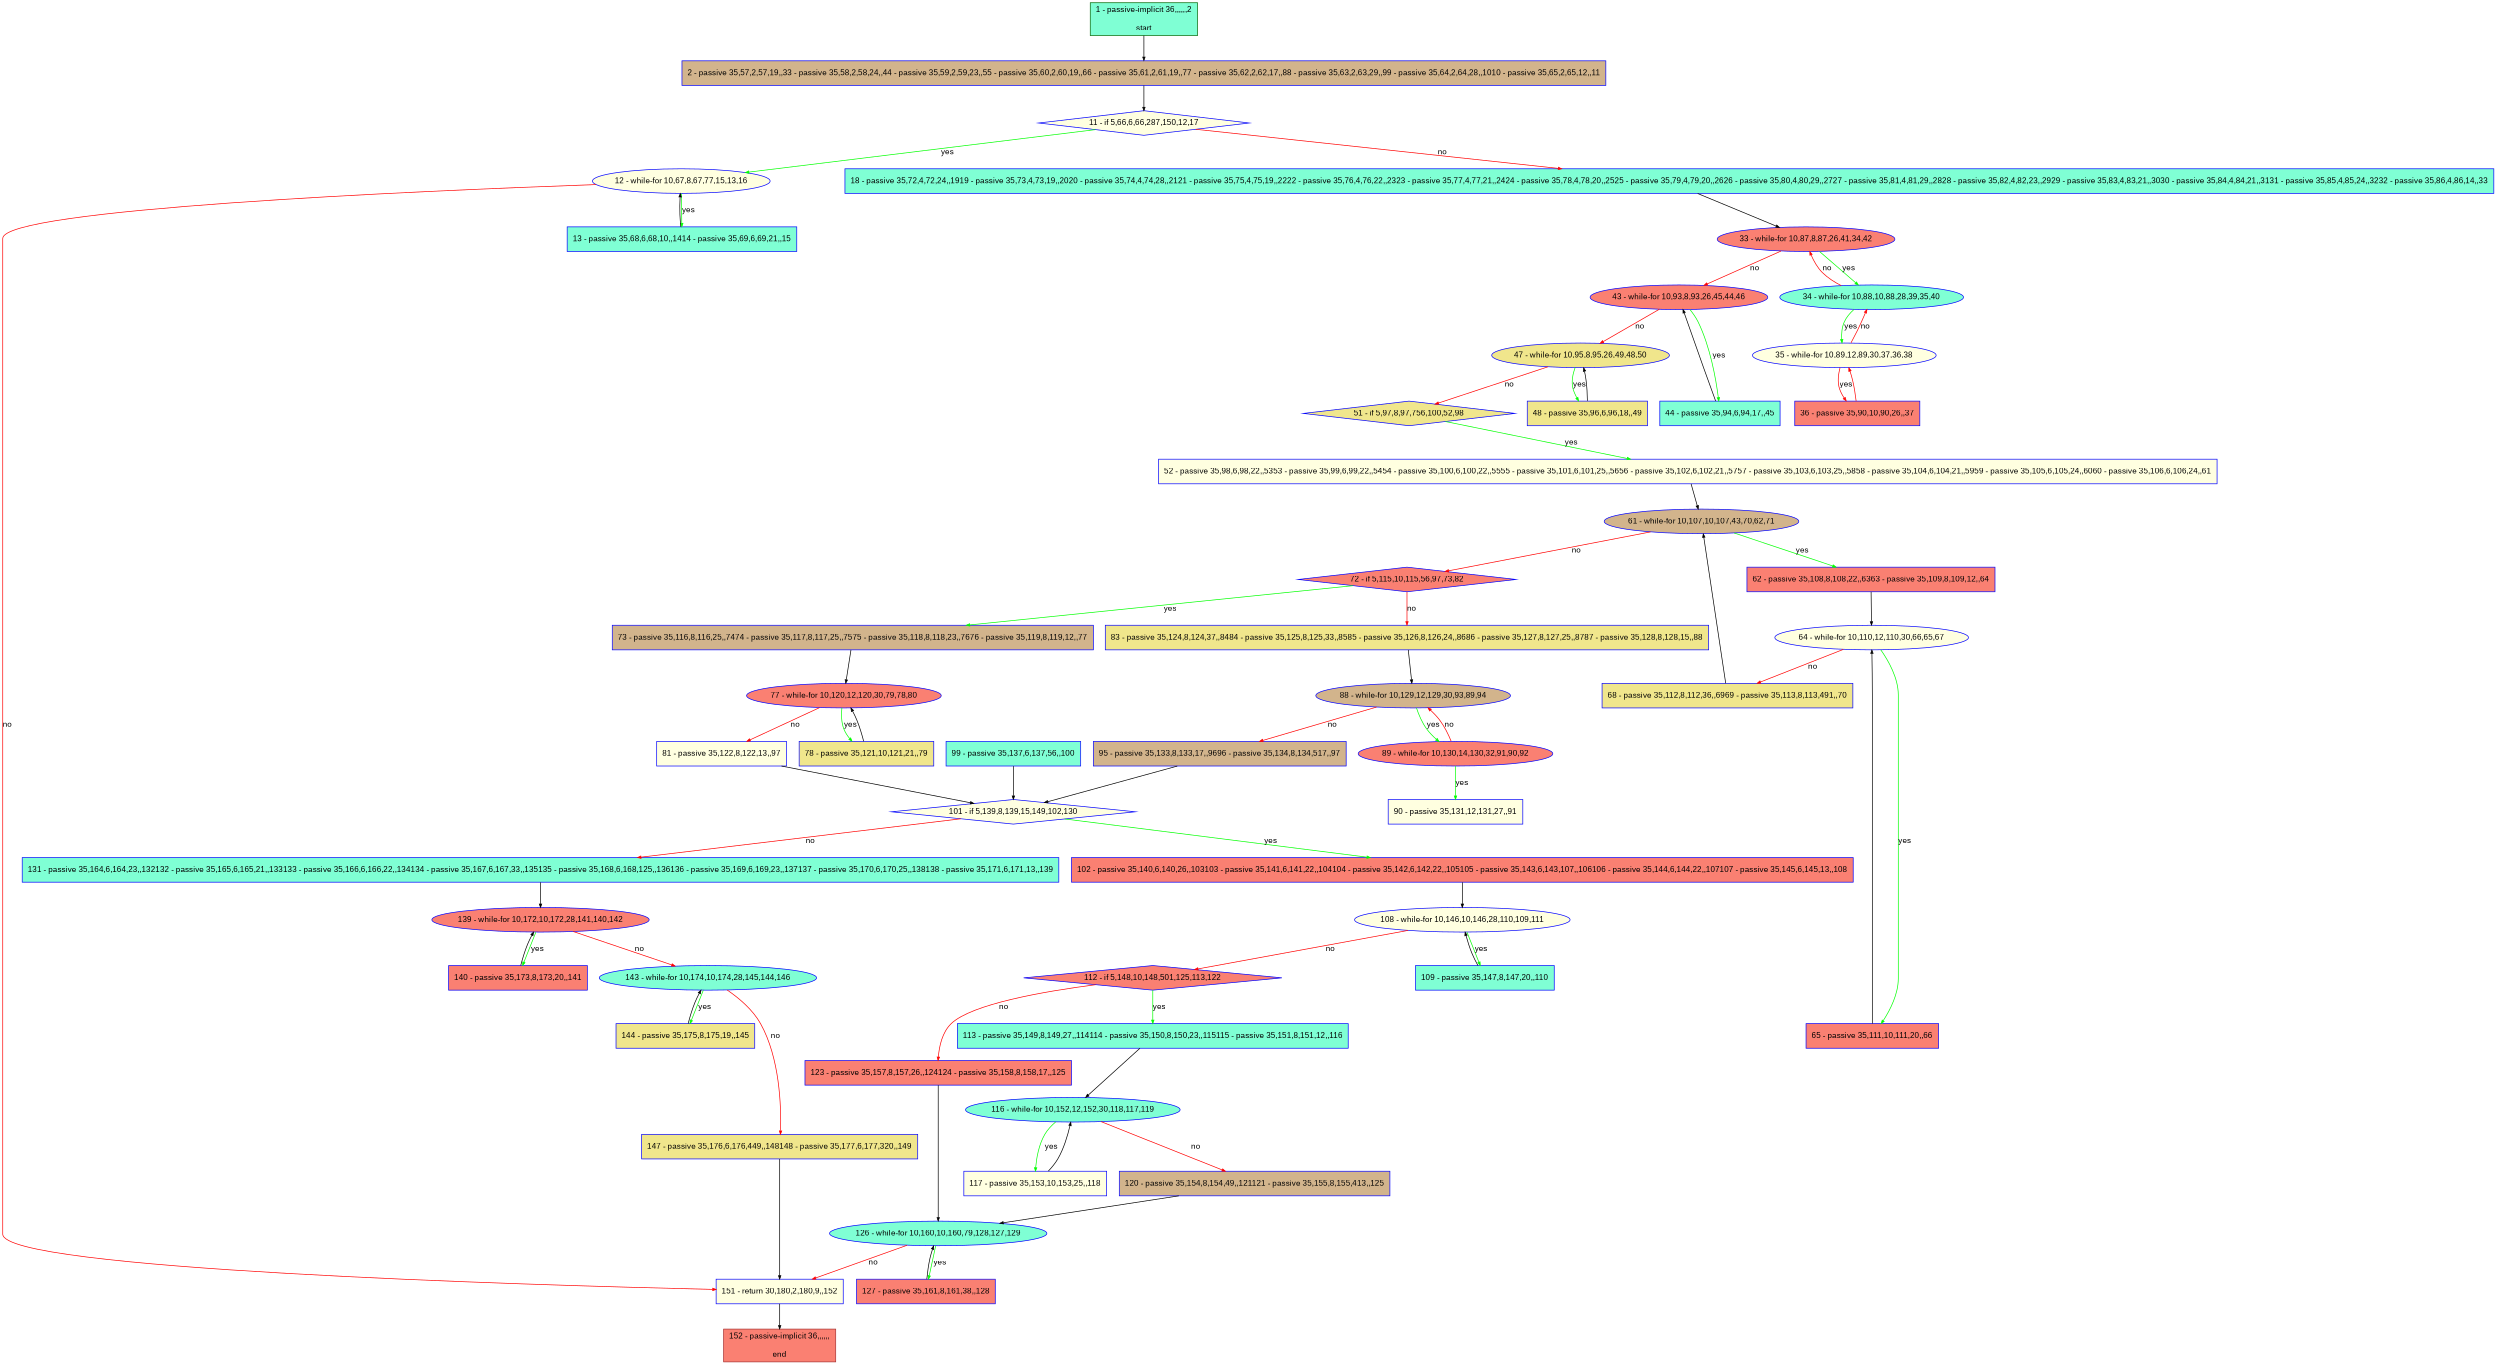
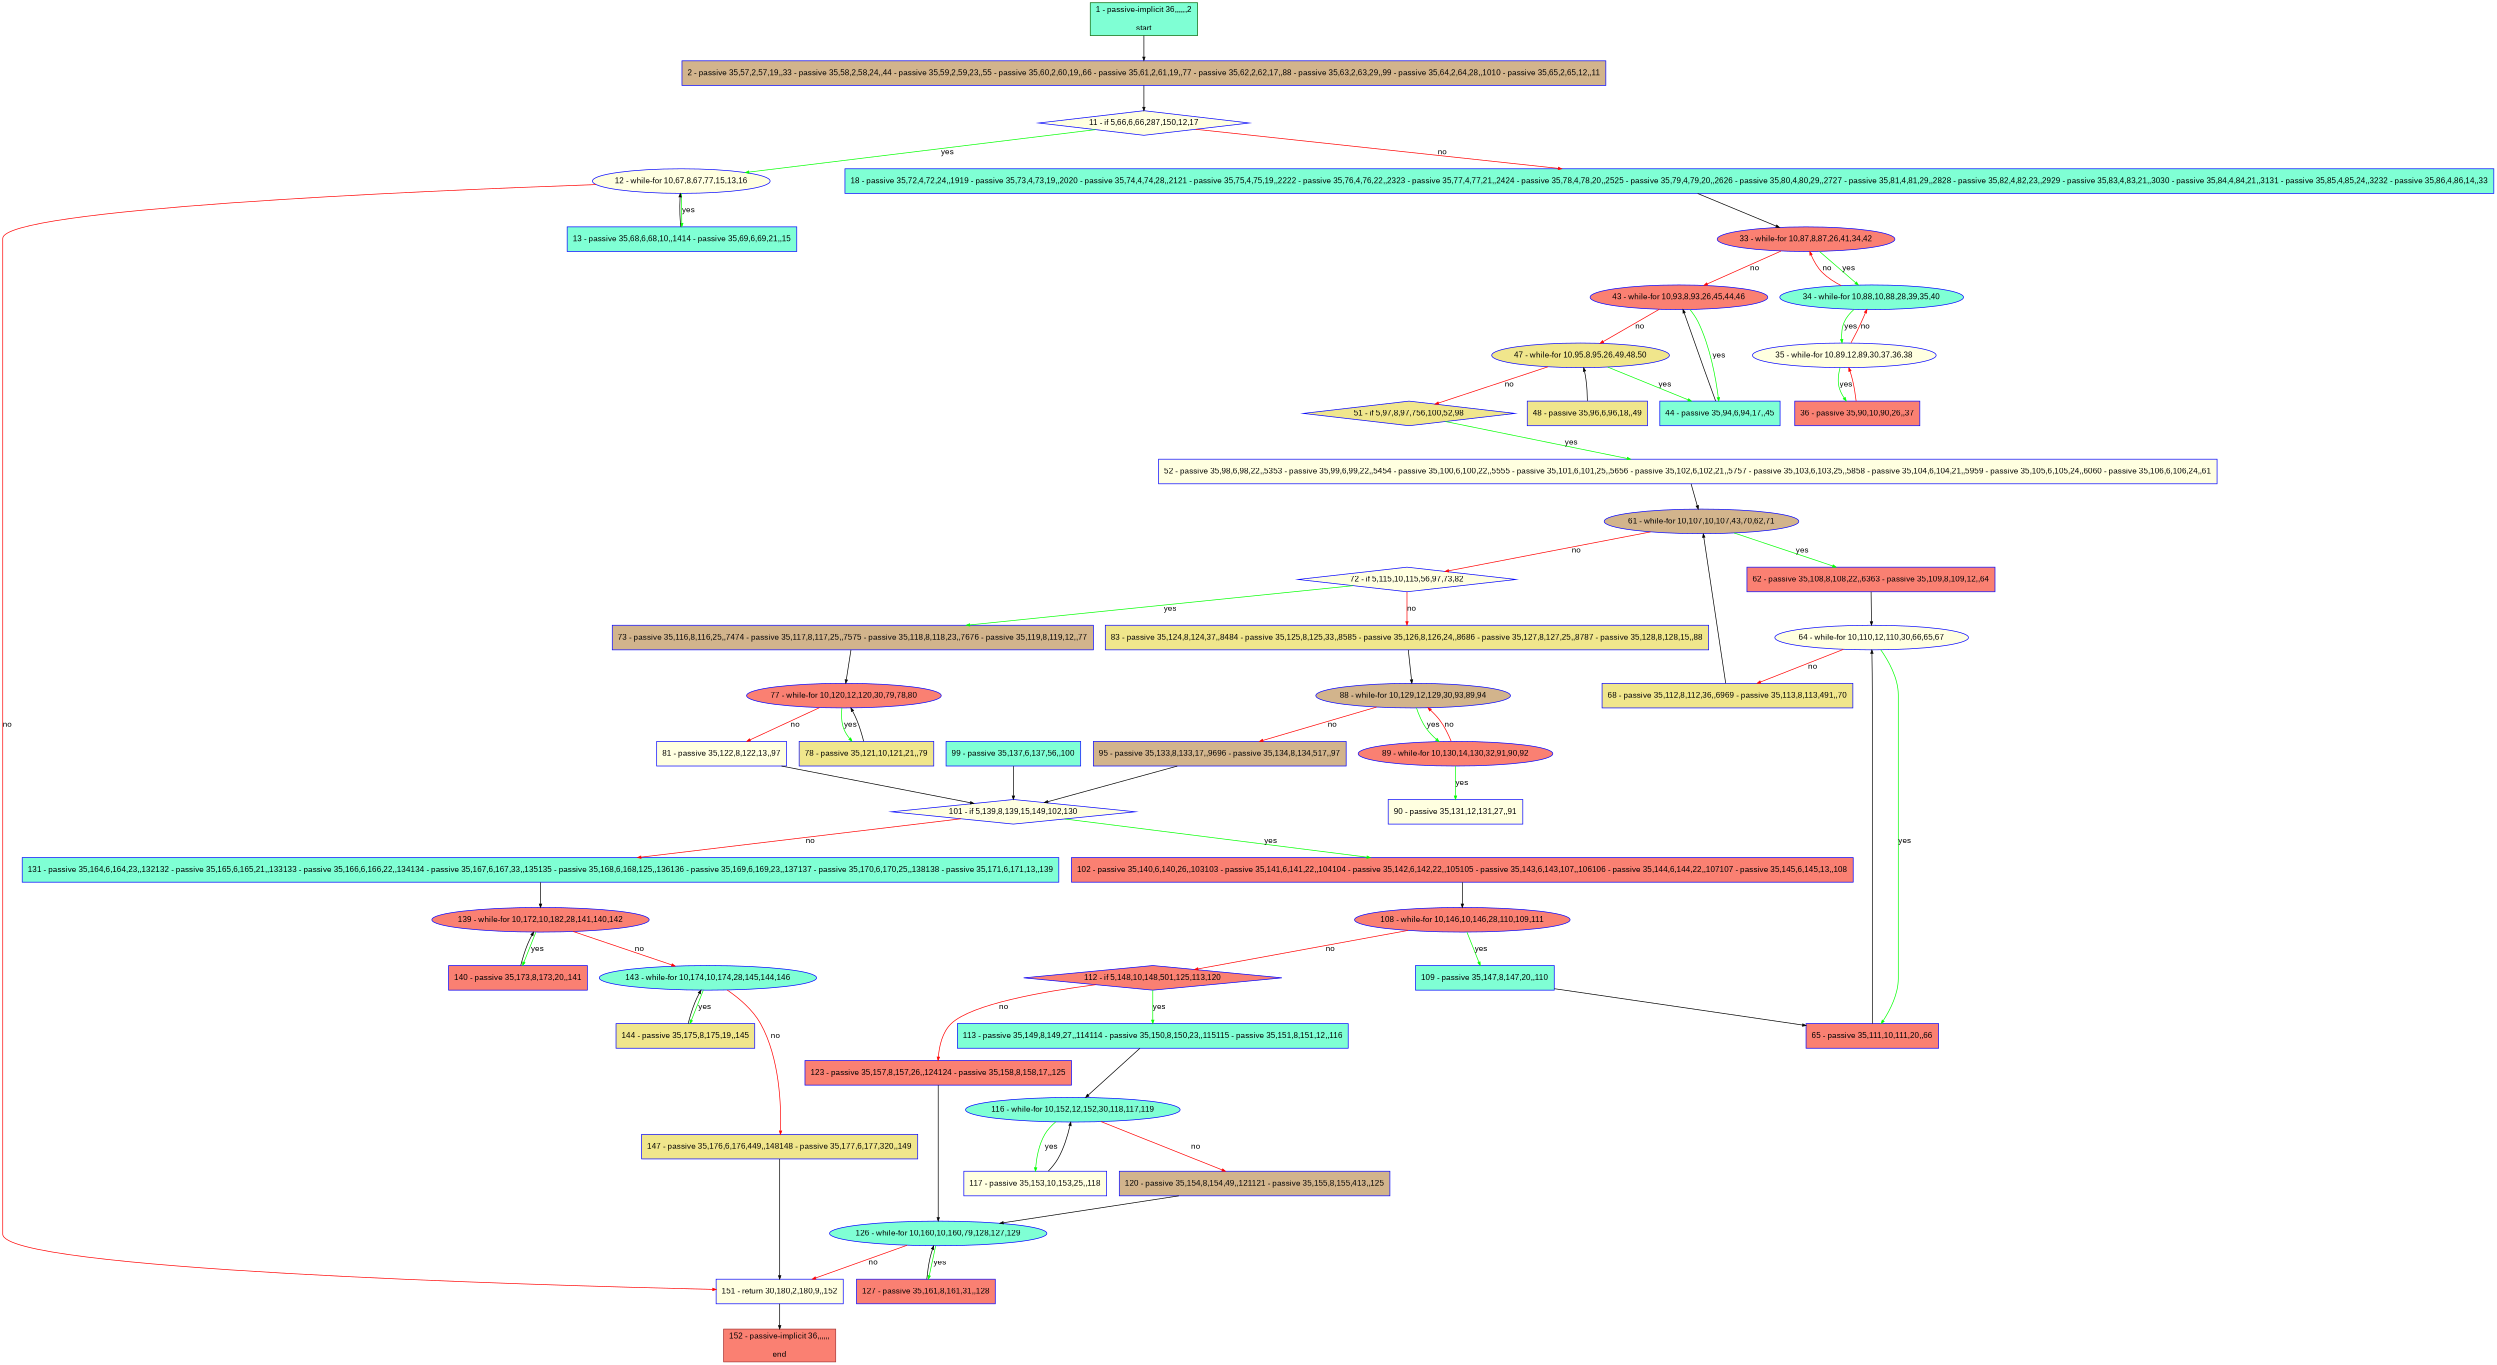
edge "47 - while-for 10,95,8,95,26,49,48,50" -> "48 - passive 35,96,6,96,18,,49": now "47 - while-for 10,95,8,95,26,49,48,50" -> "44 - passive 35,94,6,94,17,,45"
edge "35 - while-for 10,89,12,89,30,37,36,38" -> "36 - passive 35,90,10,90,26,,37": color #ff0000 -> #00ff00
node "72 - if 5,115,10,115,56,97,73,82": fillcolor salmon -> lightyellow
node "139 - while-for 10,172,10,172,28,141,140,142": label "139 - while-for 10,172,10,172,28,141,140,142" -> "139 - while-for 10,172,10,182,28,141,140,142"
node "108 - while-for 10,146,10,146,28,110,109,111": fillcolor lightyellow -> salmon
edge "109 - passive 35,147,8,147,20,,110" -> "108 - while-for 10,146,10,146,28,110,109,111": now "109 - passive 35,147,8,147,20,,110" -> "65 - passive 35,111,10,111,20,,66"
node "112 - if 5,148,10,148,501,125,113,122": label "112 - if 5,148,10,148,501,125,113,122" -> "112 - if 5,148,10,148,501,125,113,120"
node "127 - passive 35,161,8,161,38,,128": label "127 - passive 35,161,8,161,38,,128" -> "127 - passive 35,161,8,161,31,,128"
